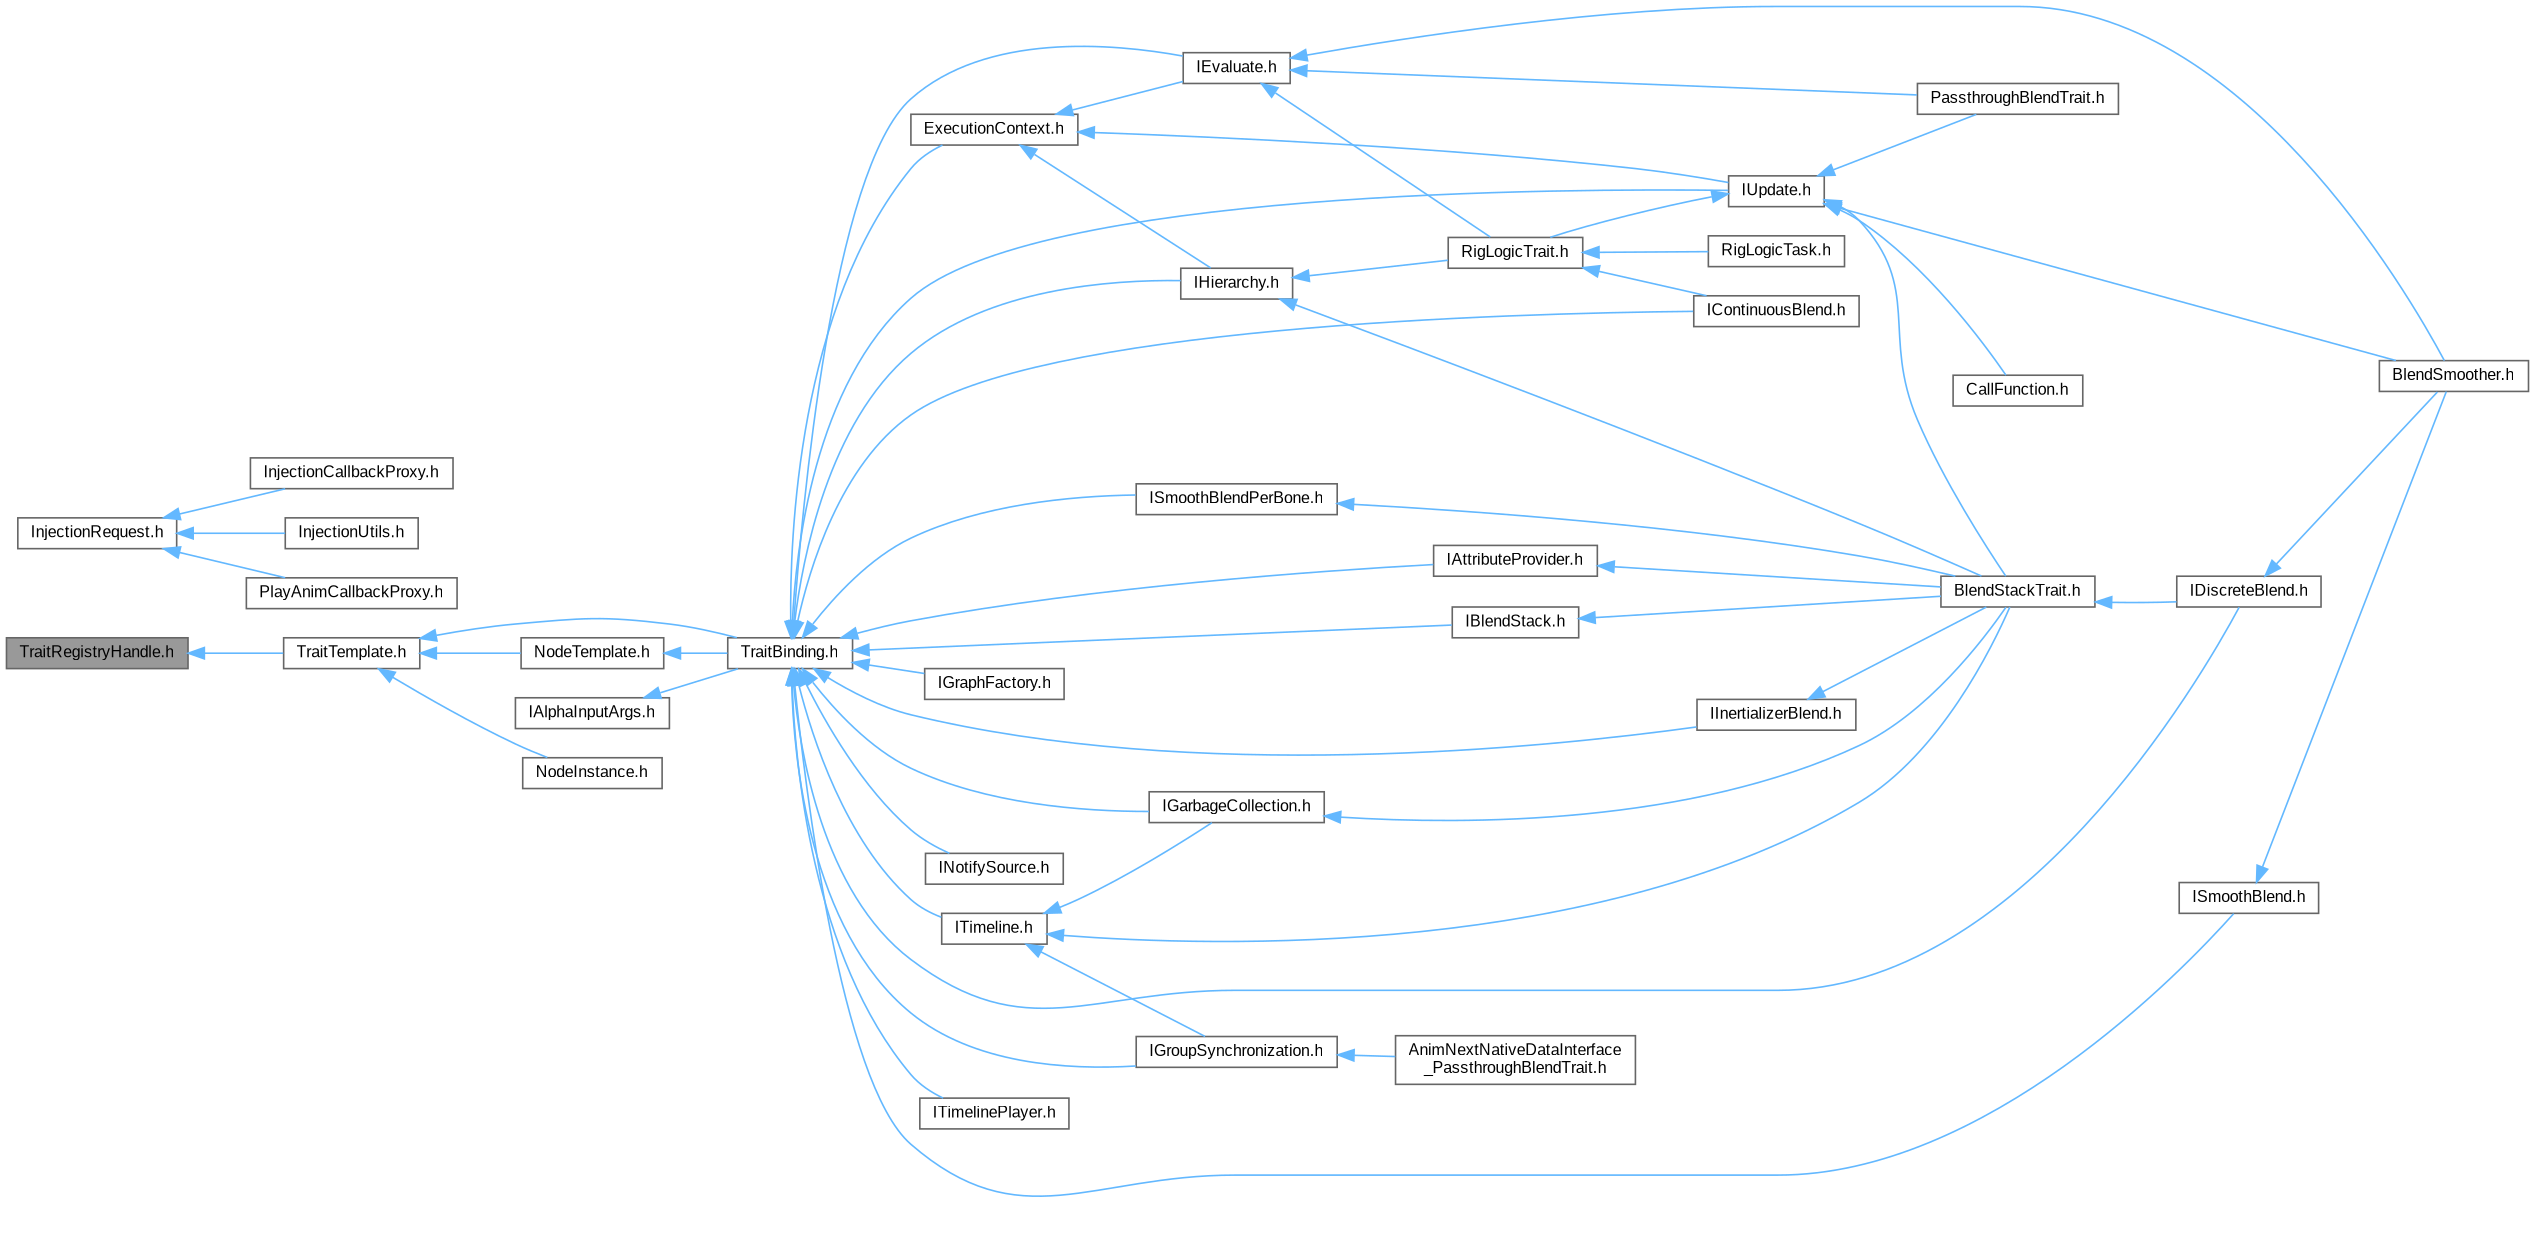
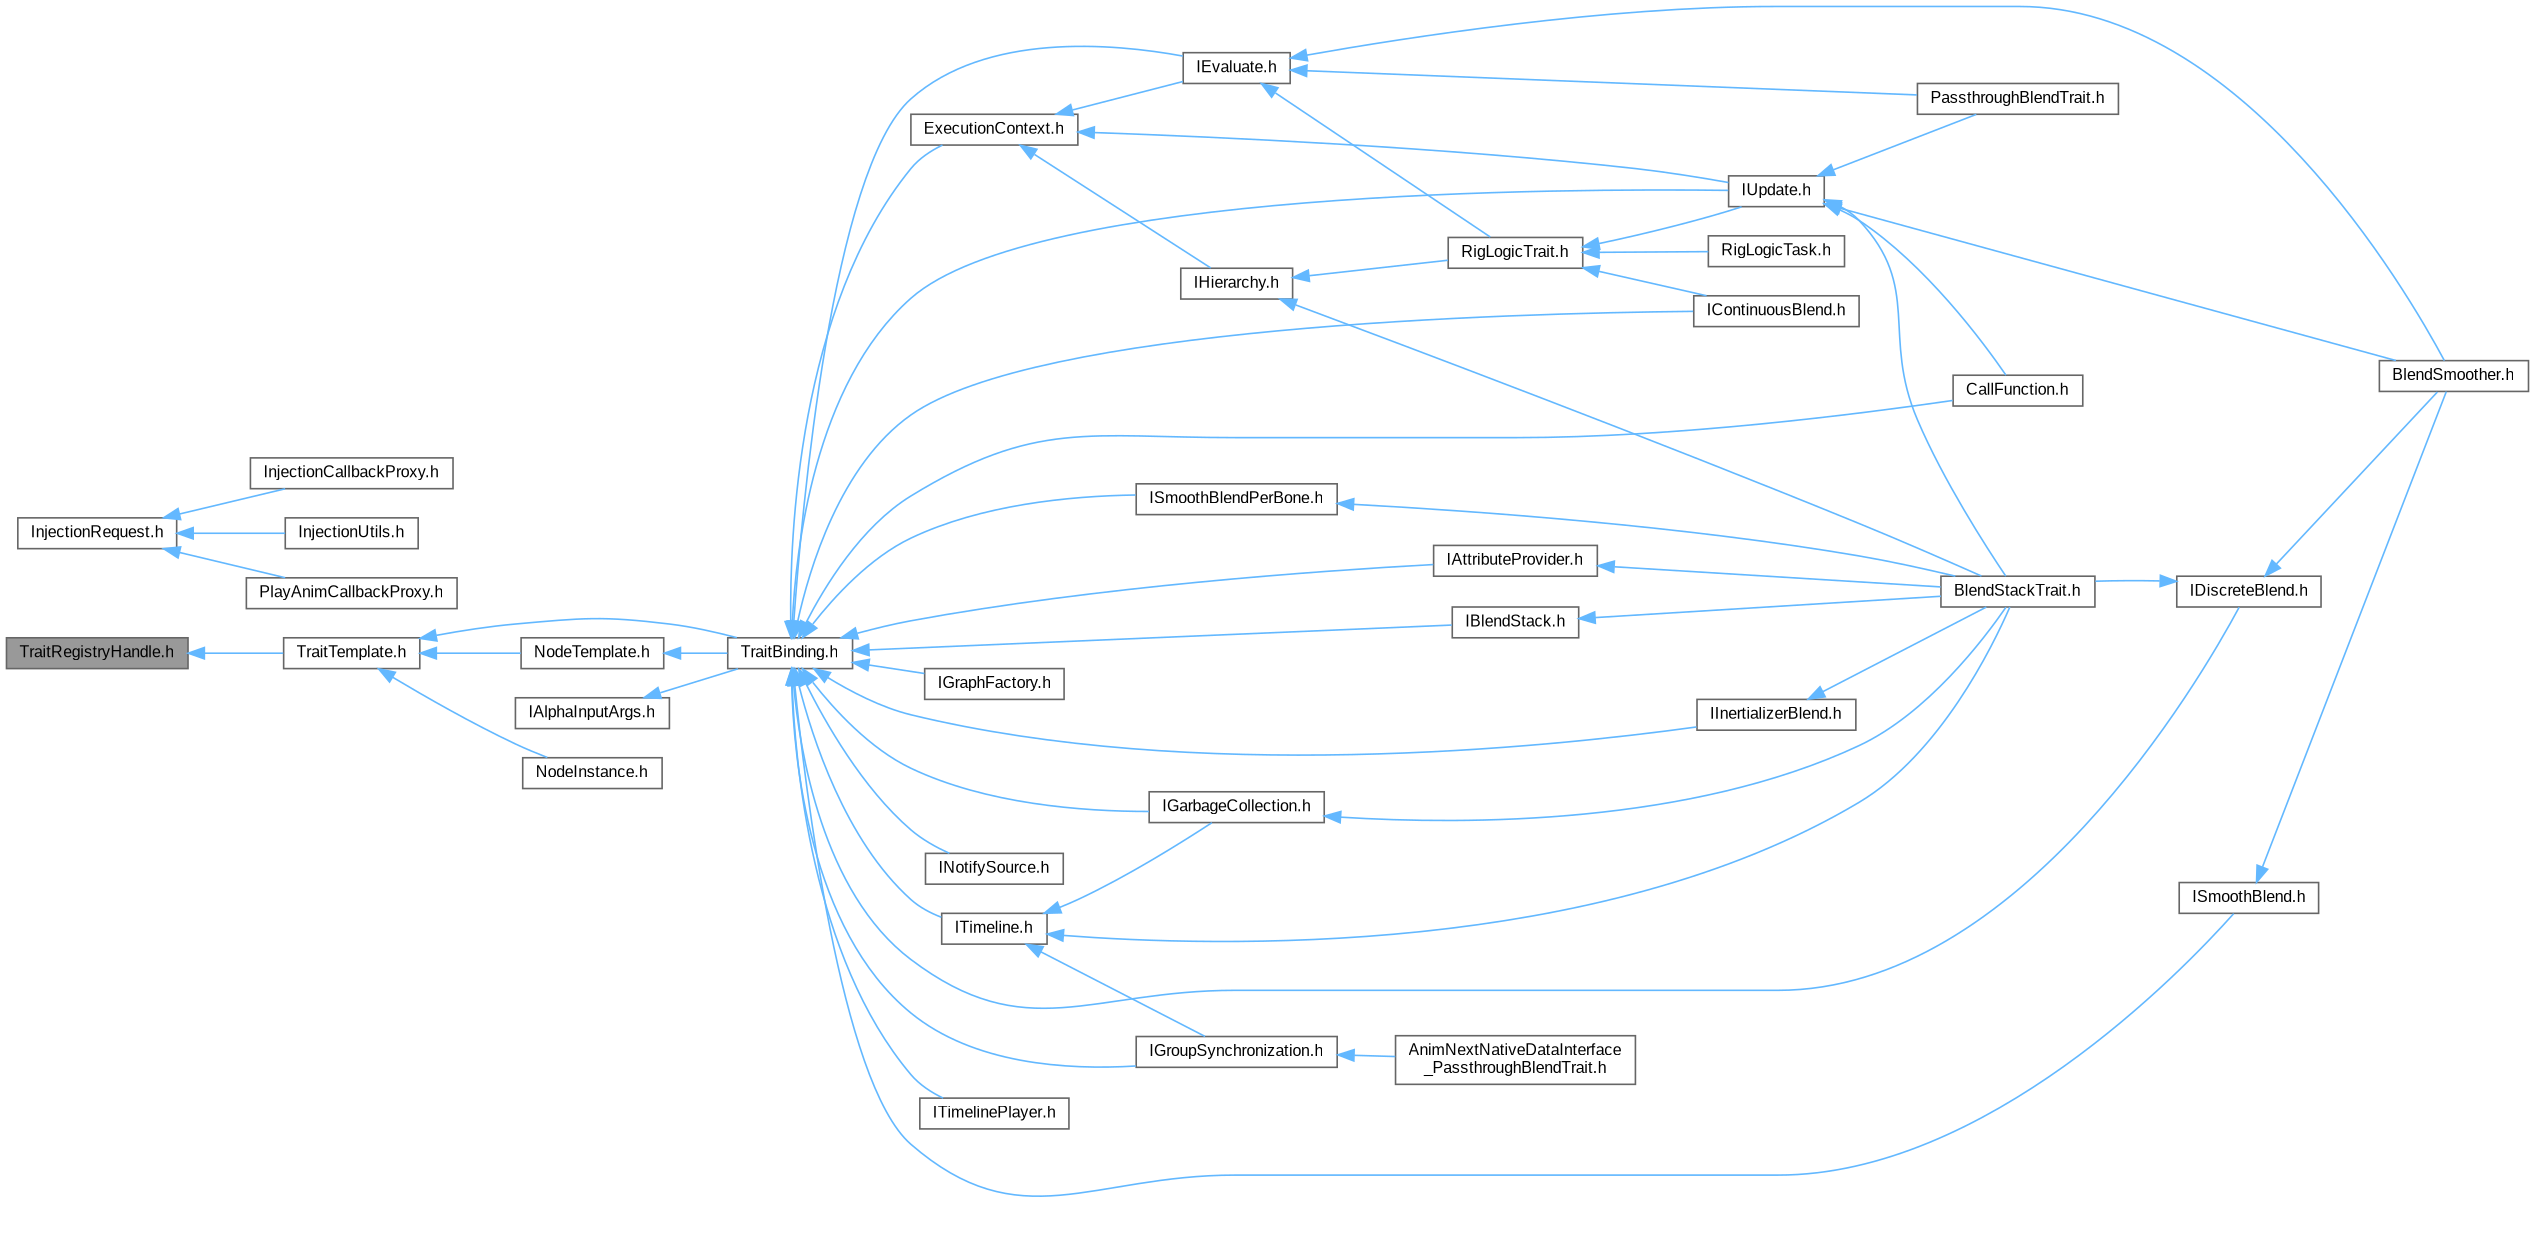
edge "RigLogicTrait.h" -> "IUpdate.h": reversed
edge "IHierarchy.h" -> "TraitBinding.h": now "CallFunction.h" -> "TraitBinding.h"
edge "IDiscreteBlend.h" -> "BlendStackTrait.h": reversed
